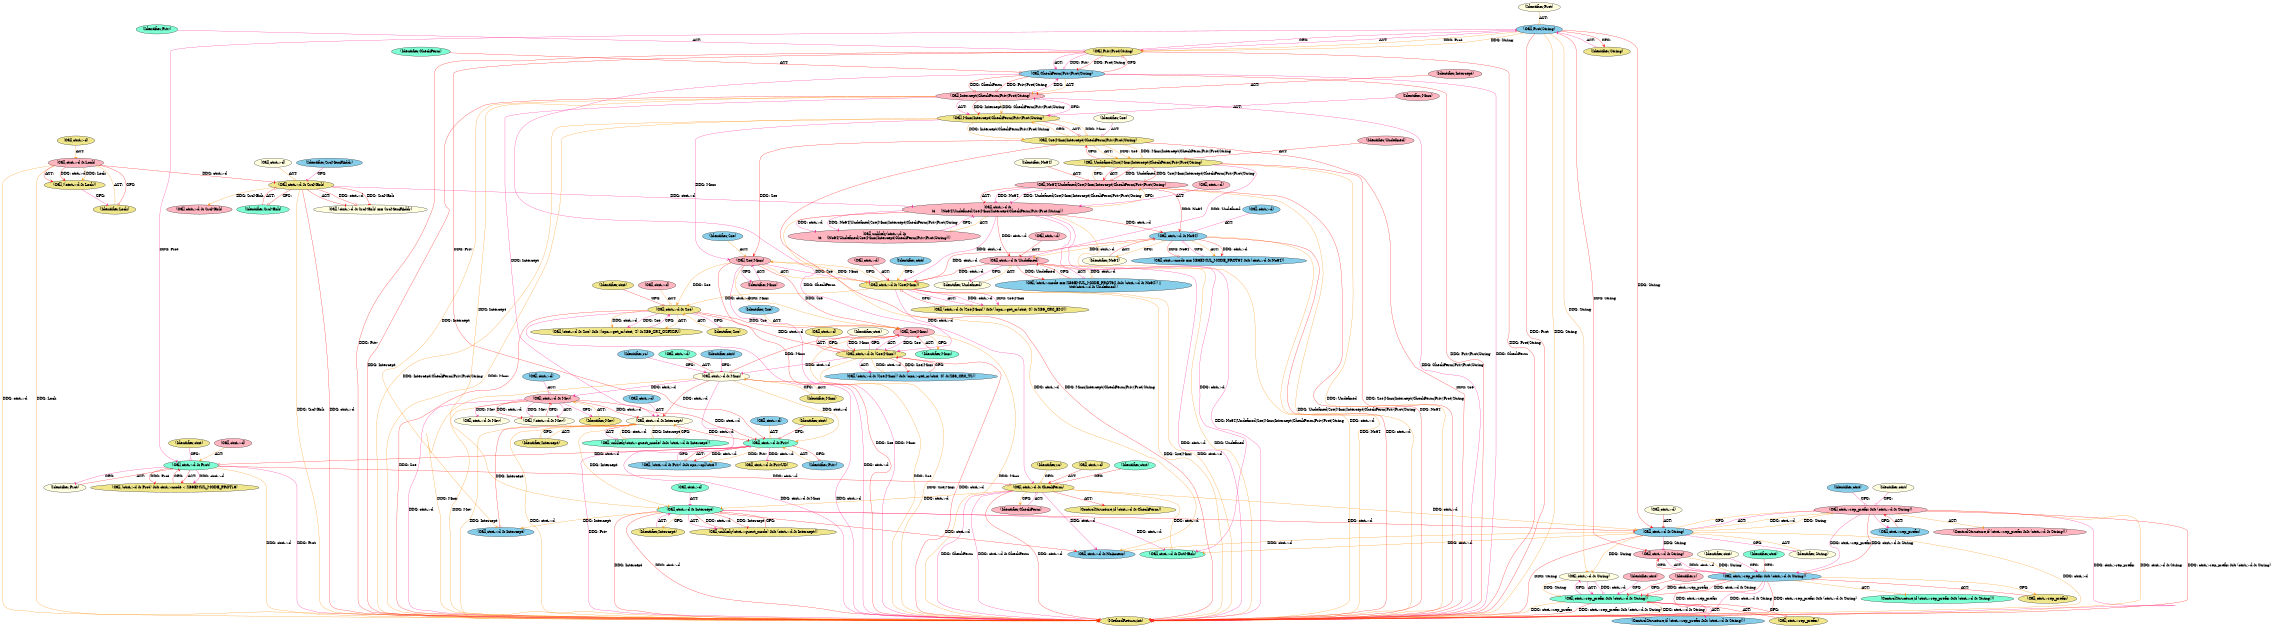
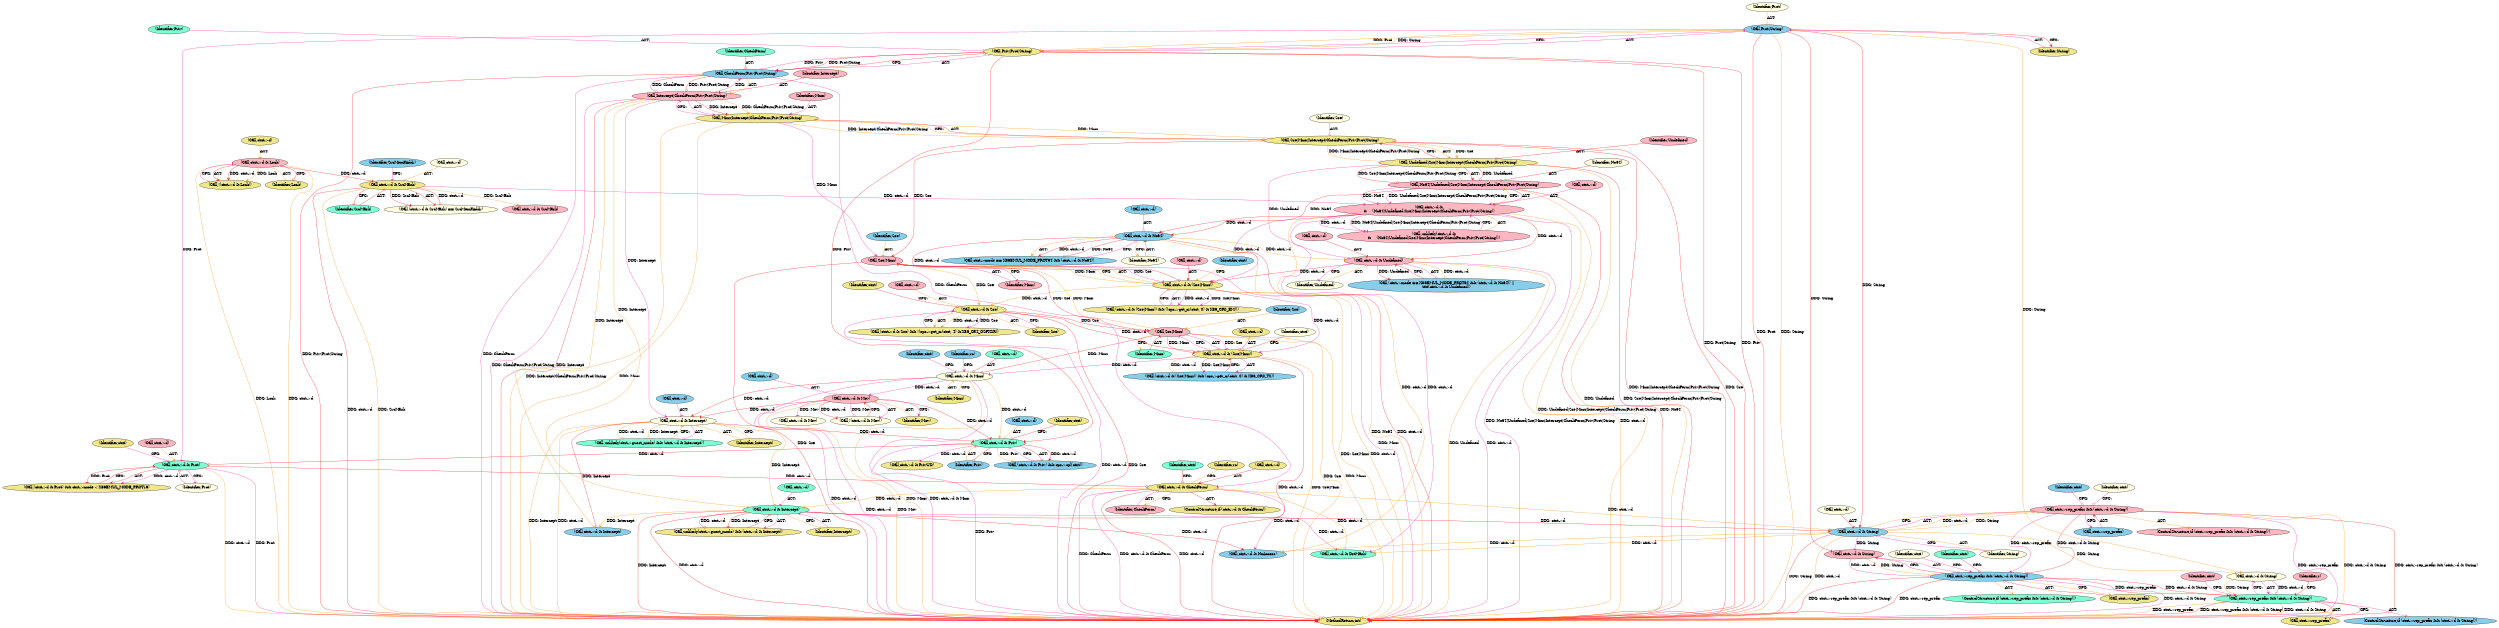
edge "(Call,!(ctxt->d & Lock))" -> "(Identifier,Lock)": now "(Call,!(ctxt->d & Lock))" -> "(Call,ctxt->d & Lock)"
